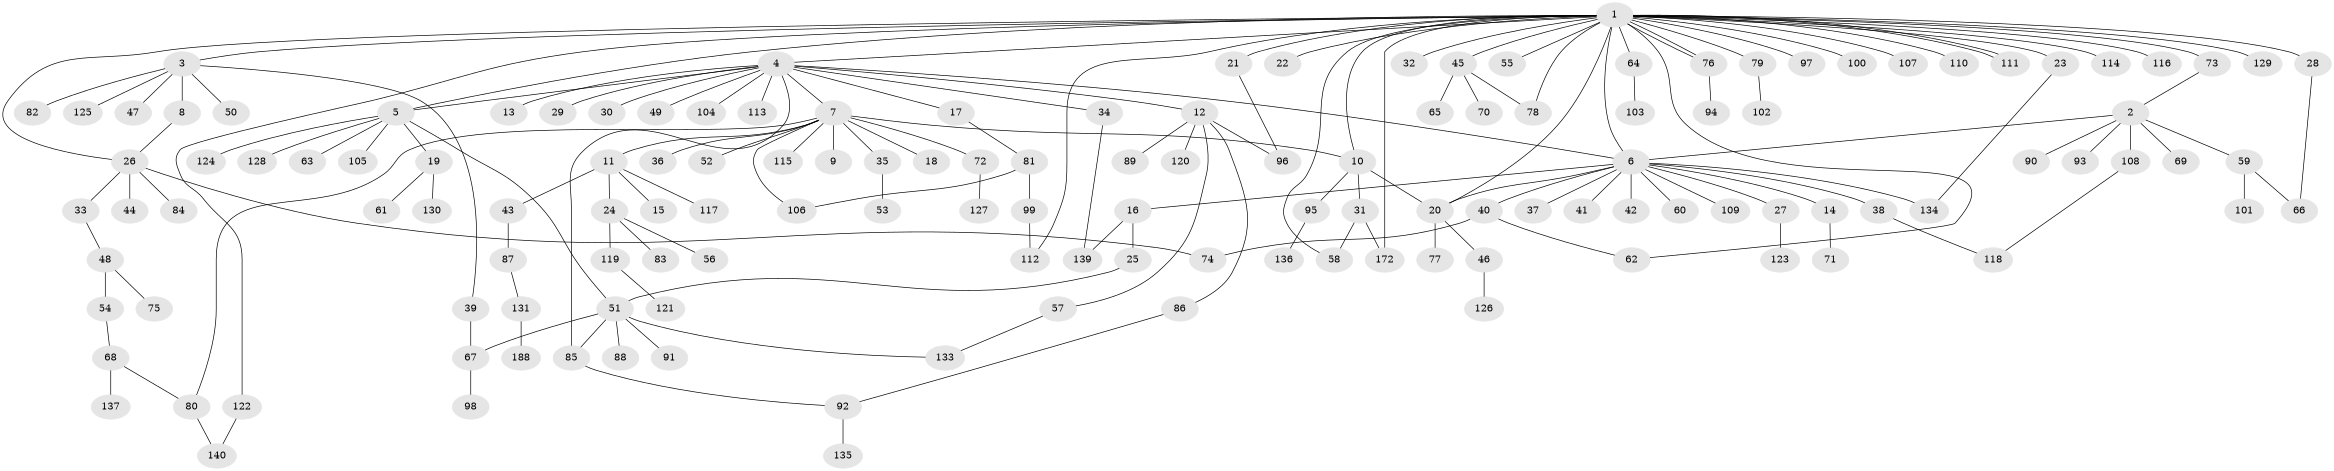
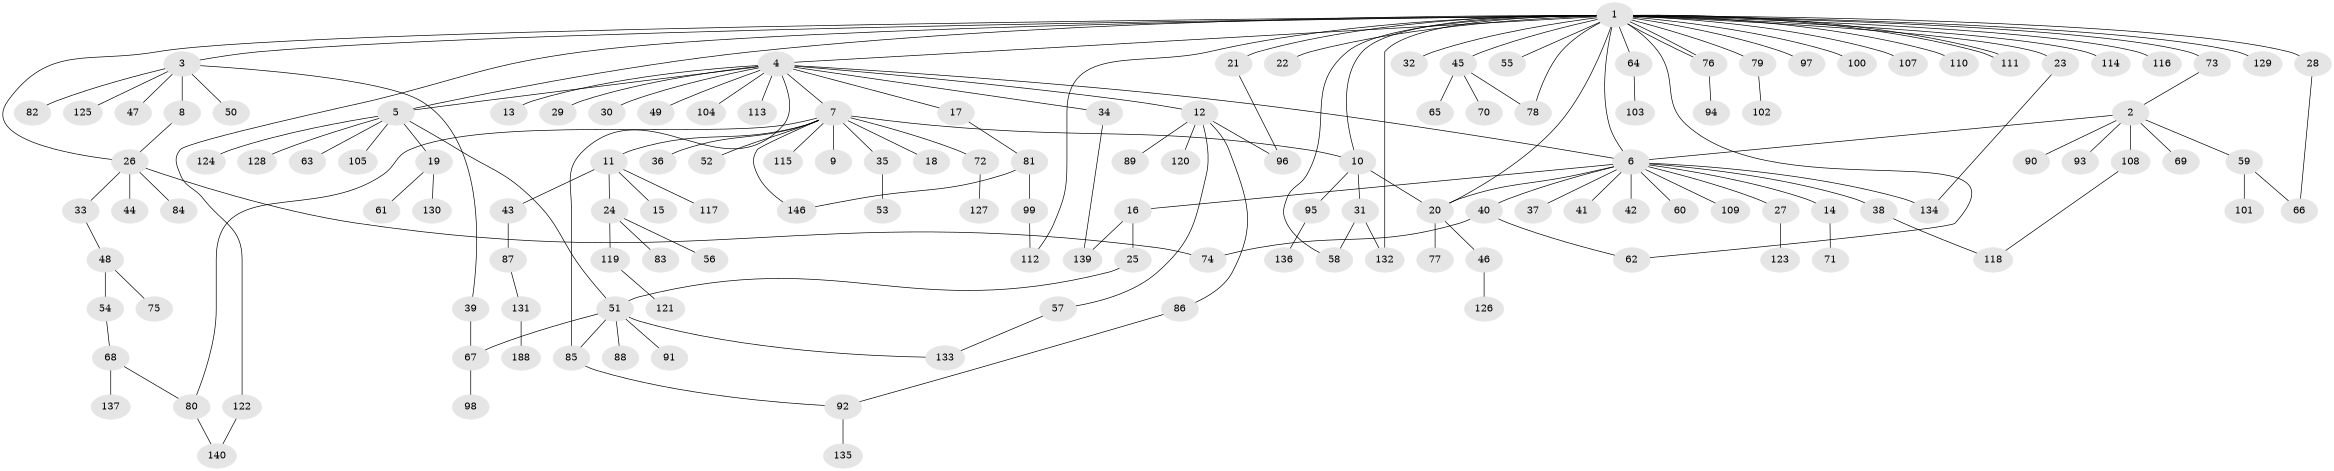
node "106": label "106" -> "146"
node "172": label "172" -> "132"
